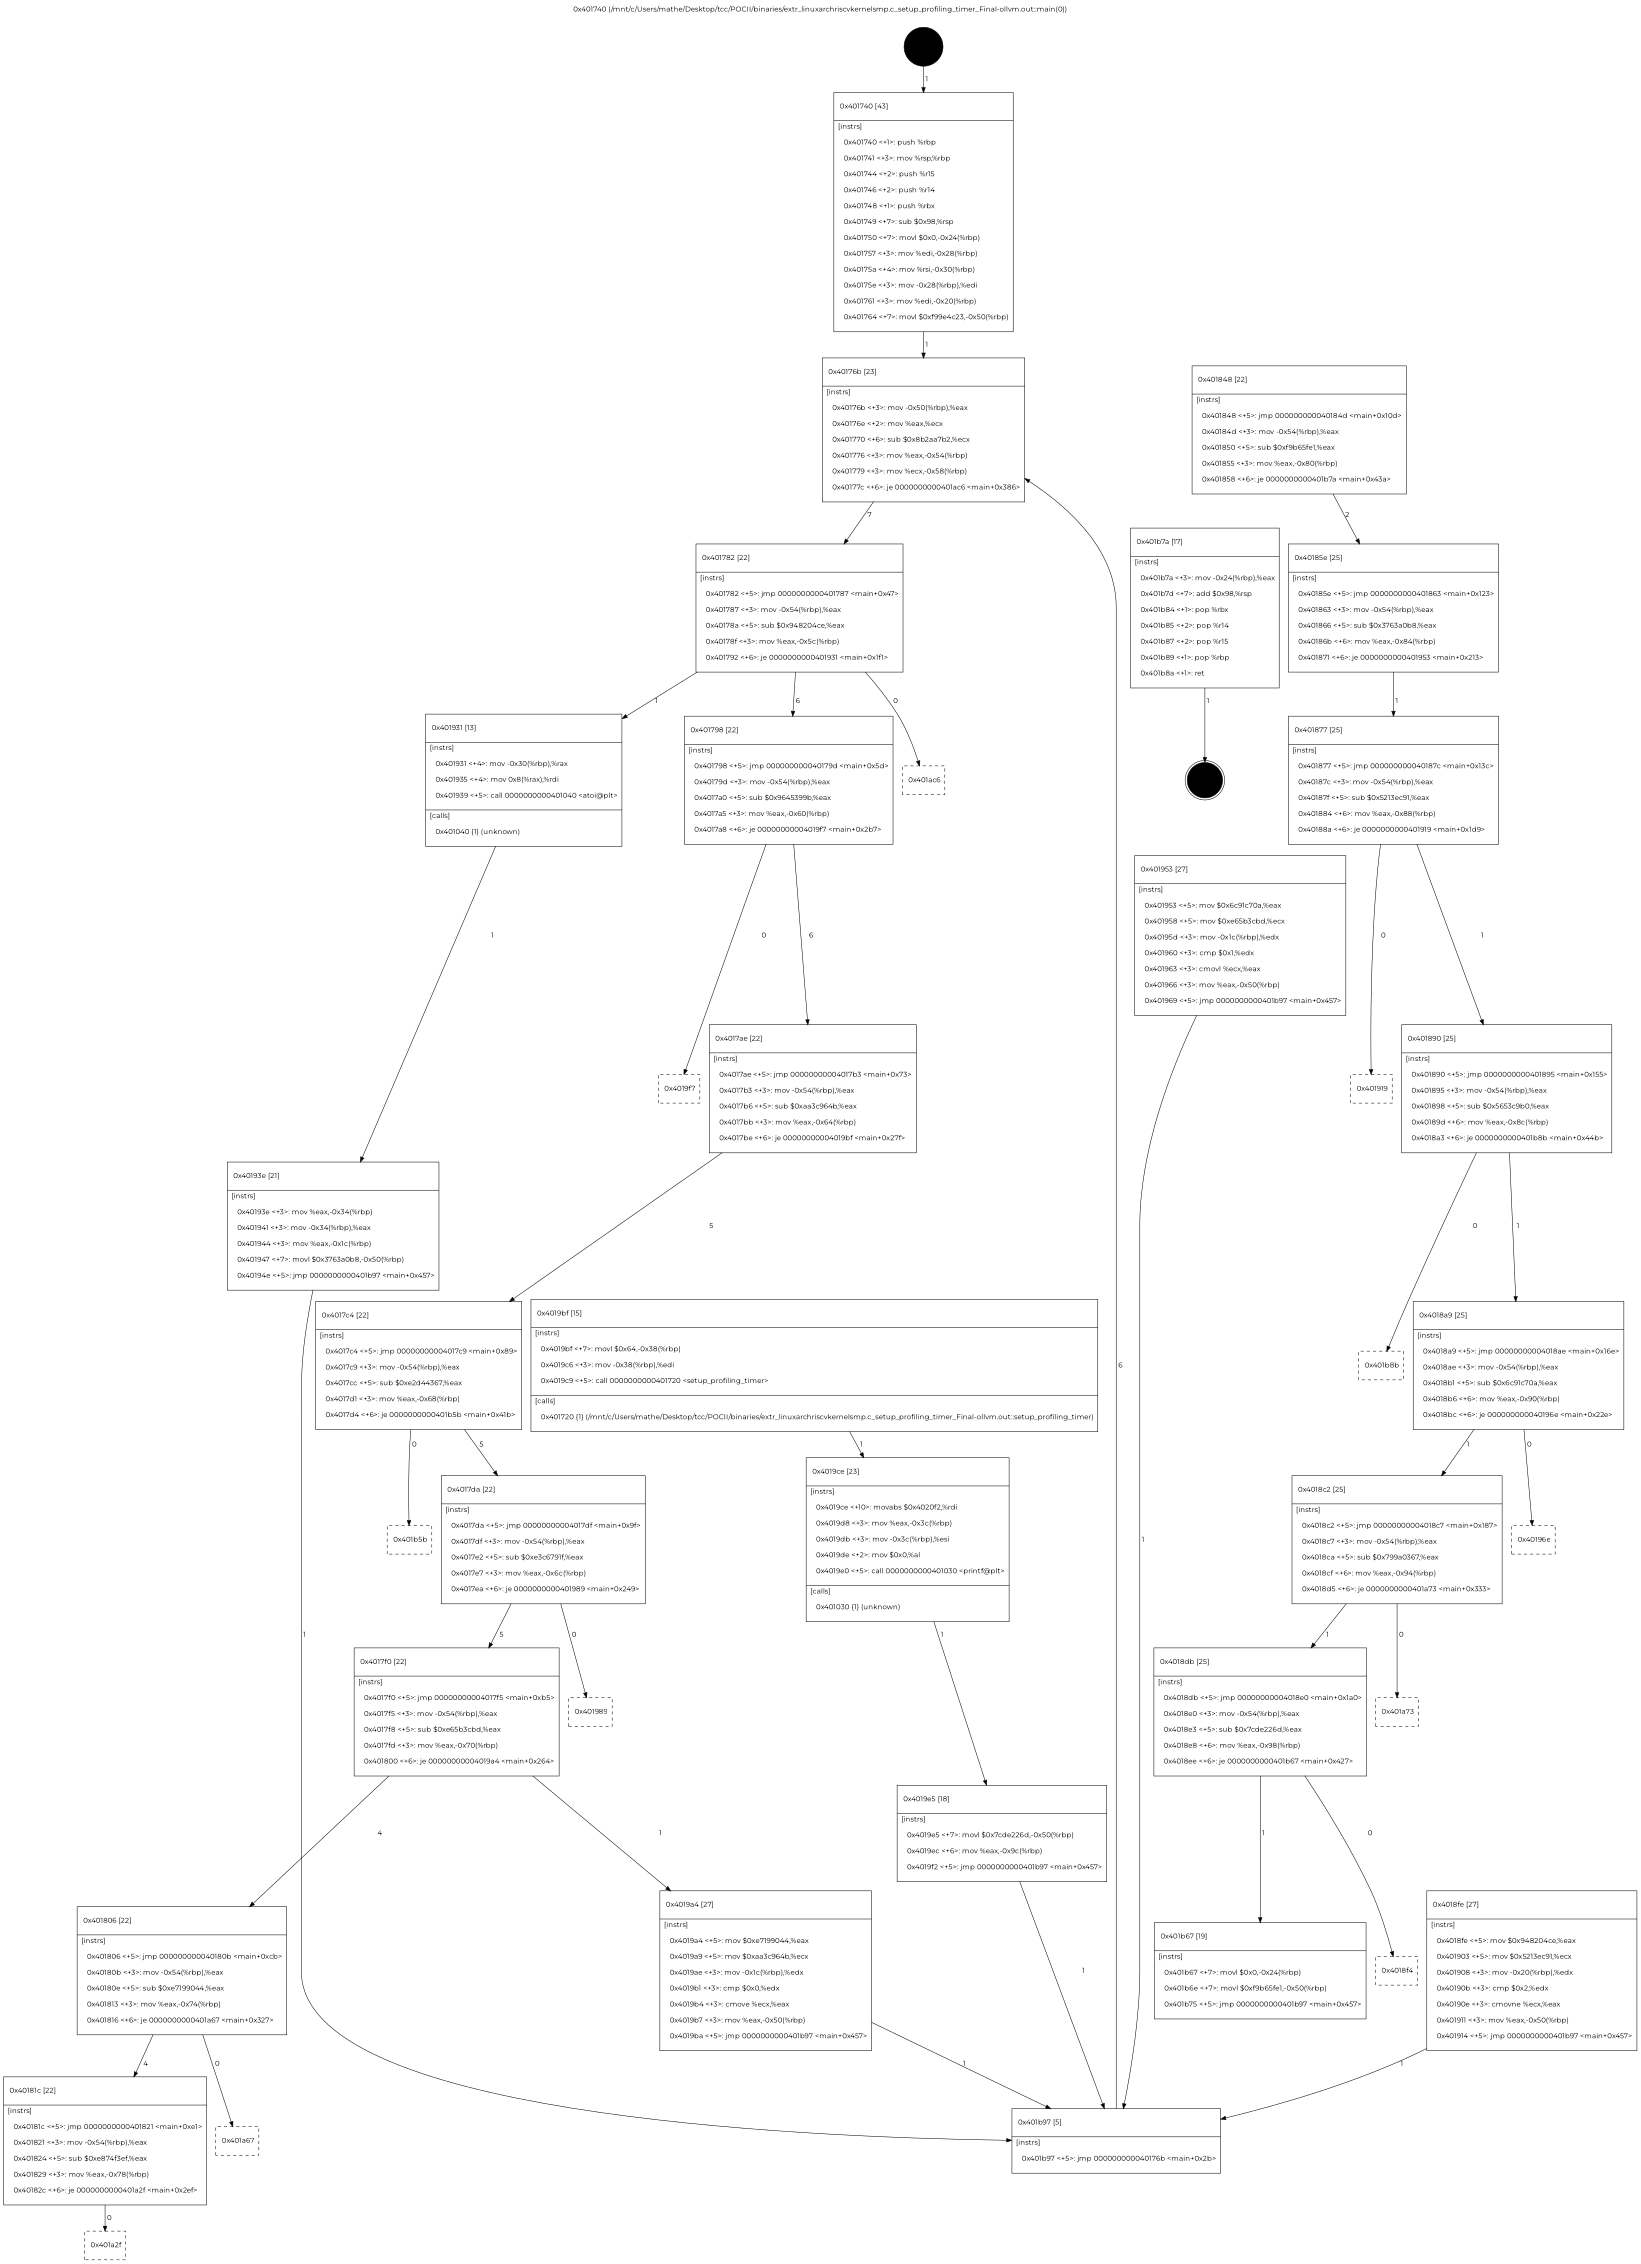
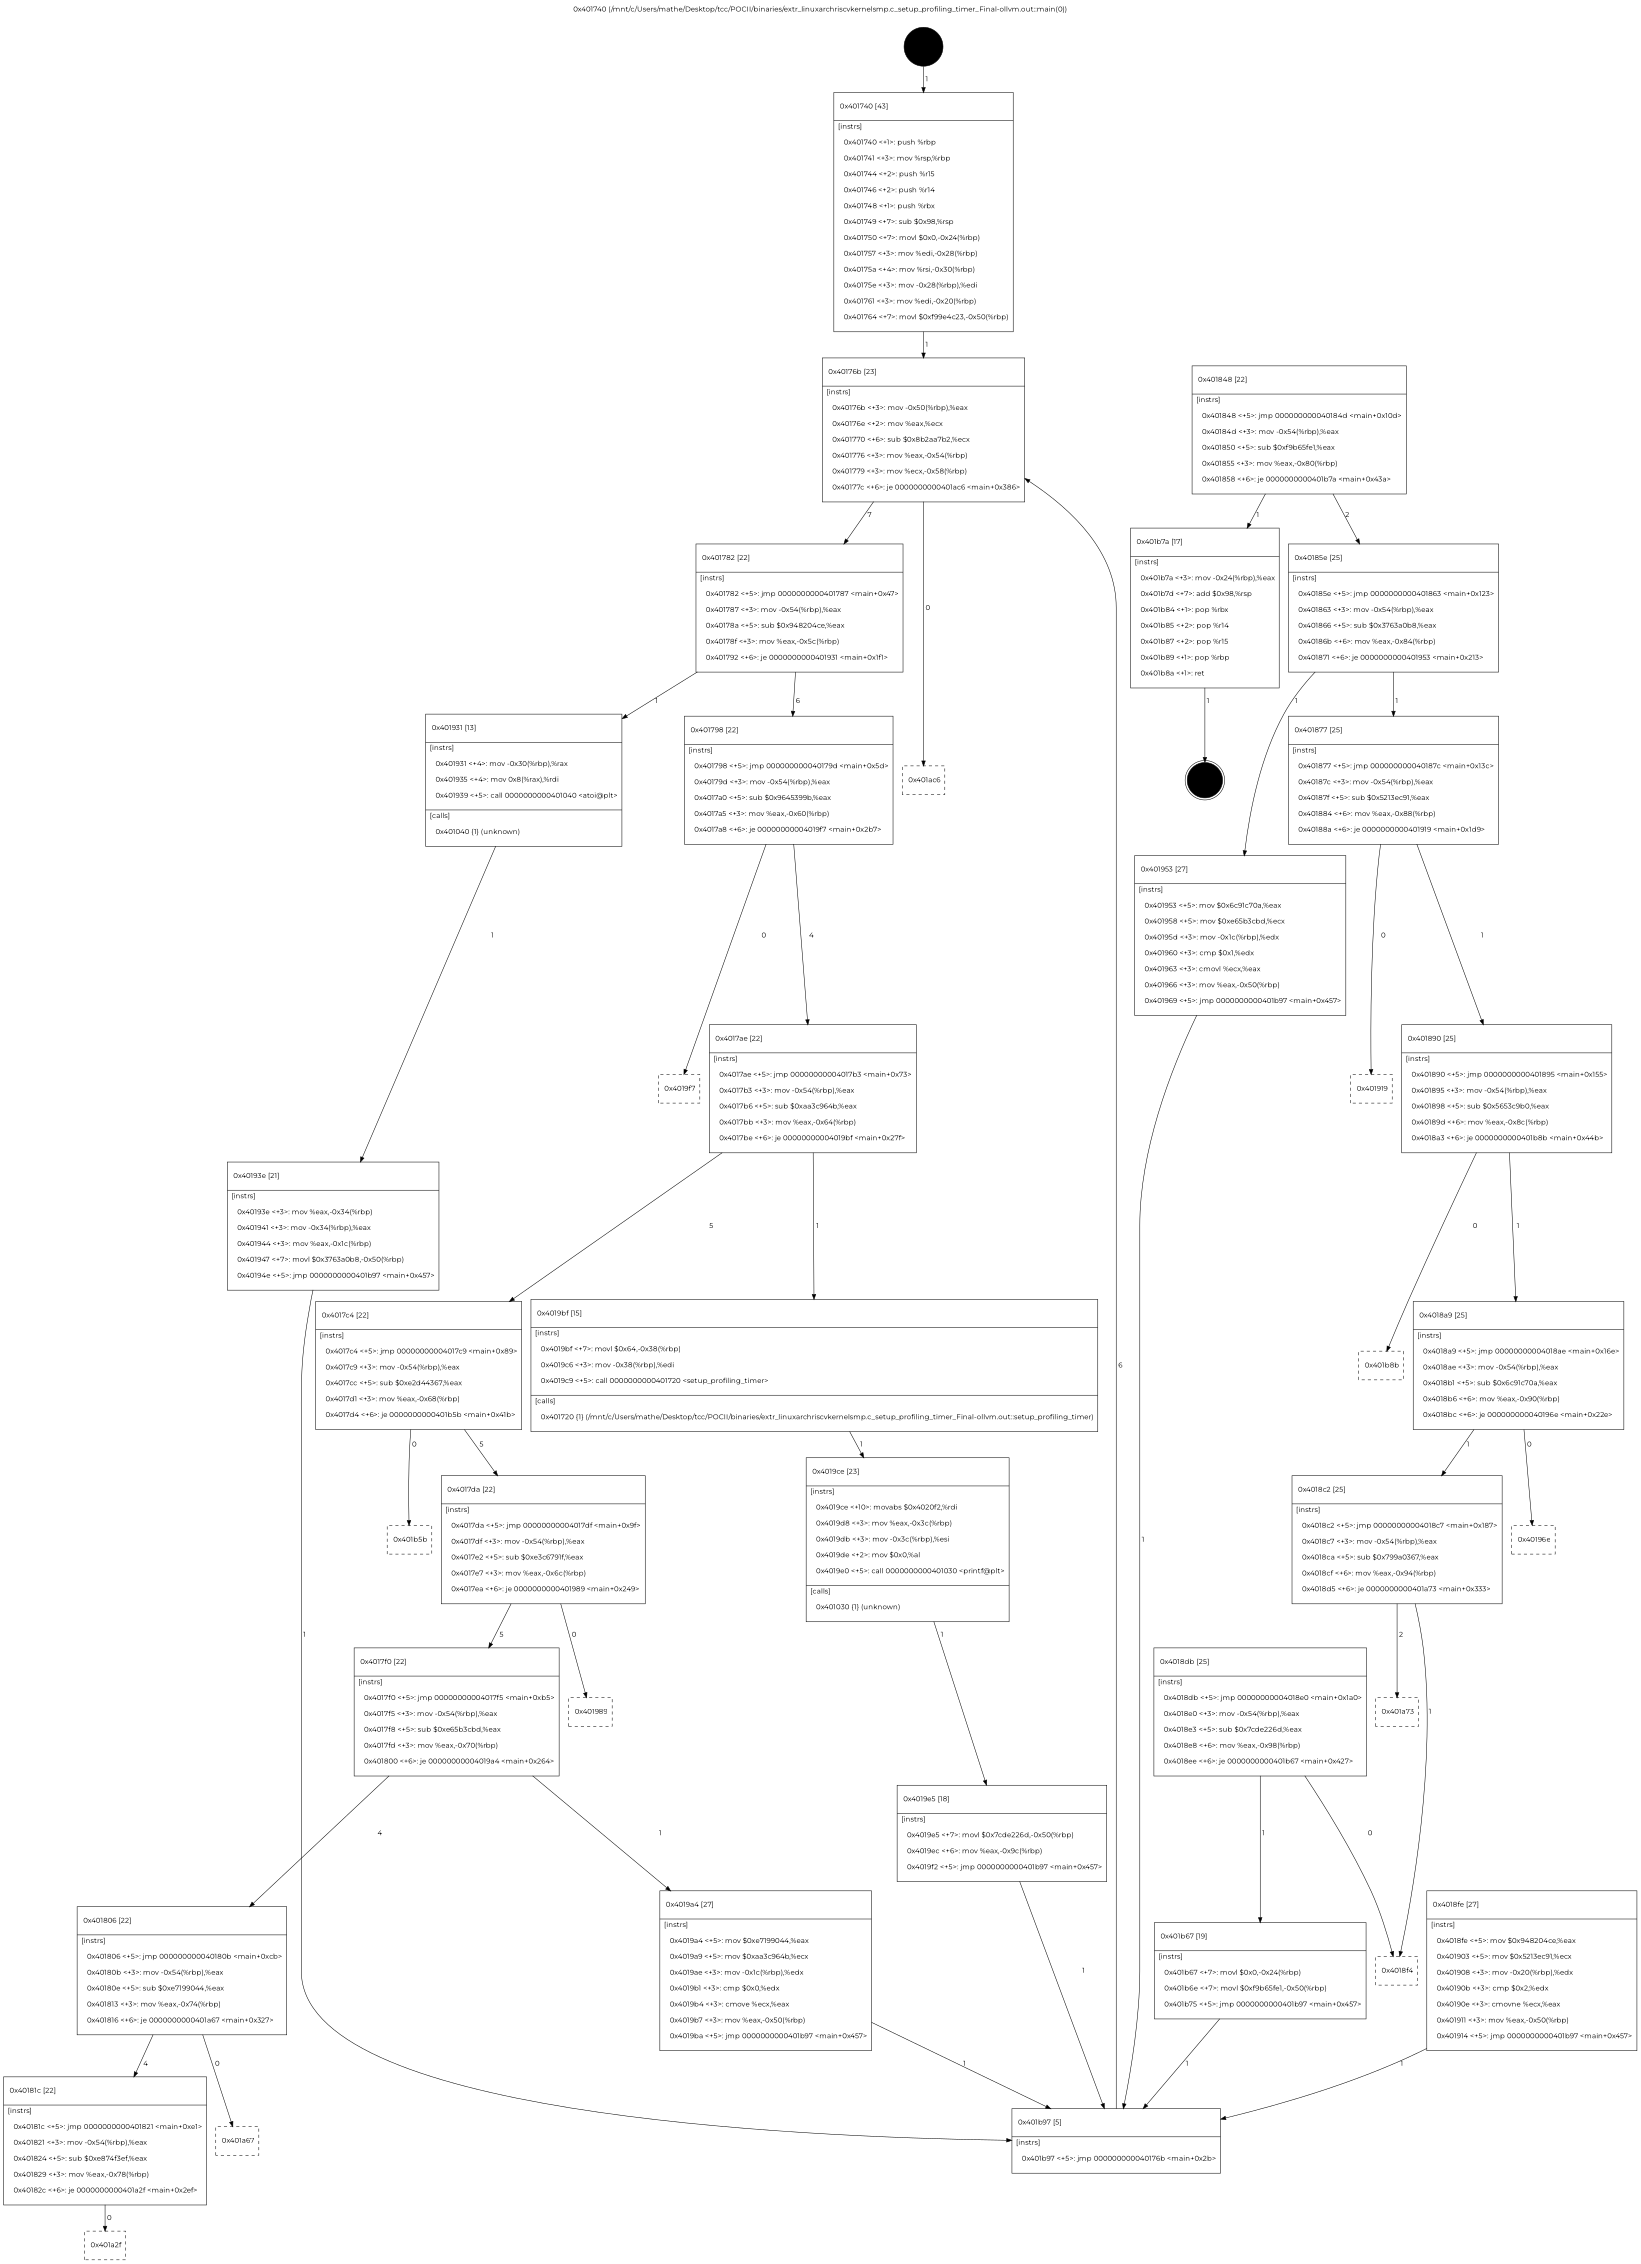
edge "0x401848 [22]" -> "0x401b7a [17]": added, label "1"
edge "0x401782 [22]" -> "0x401ac6": now "0x40176b [23]" -> "0x401ac6"
edge "0x40185e [25]" -> "0x401953 [27]": added, label "1"
edge "0x401798 [22]" -> "0x4017ae [22]": label " 6" -> " 4"
edge "0x4017ae [22]" -> "0x4019bf [15]": added, label "1"
edge "0x4018c2 [25]" -> "0x4018db [25]": now "0x4018c2 [25]" -> "0x4018f4"
edge "0x4018c2 [25]" -> "0x401a73": label " 0" -> " 2"
edge "0x401b67 [19]" -> "0x401b97 [5]": added, label "1"
